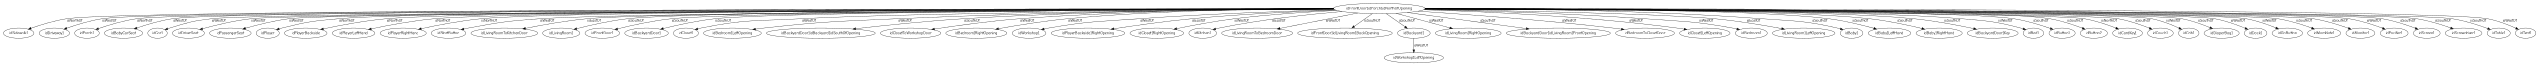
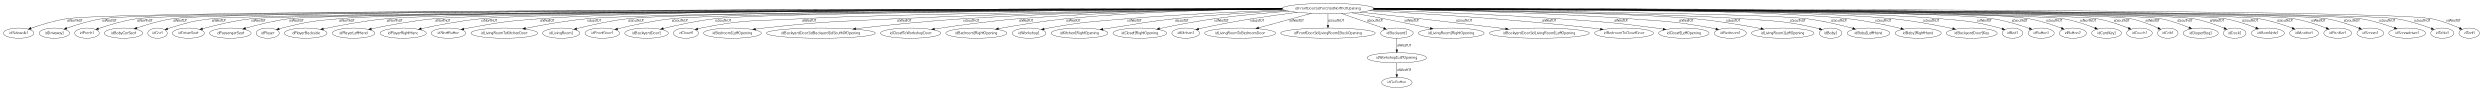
edge "idFrontDoor1idPorch1idNorthOfOpening" -> "idGoButton": now "idWorkshop1LeftOpening" -> "idGoButton"
node "idPlayerBackside1RightOpening": label "idPlayerBackside1RightOpening" -> "idKitchen1RightOpening"
node "idBackyardDoor1idLivingRoom1FrontOpening": label "idBackyardDoor1idLivingRoom1FrontOpening" -> "idBackyardDoor1idLivingRoom1LeftOpening"
